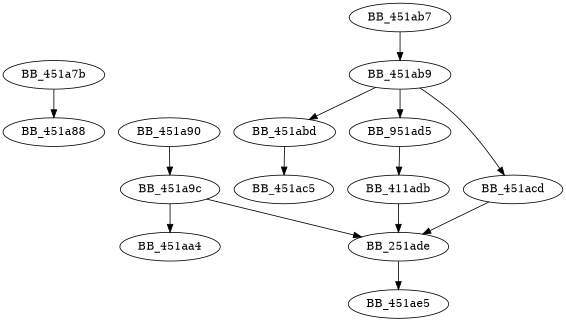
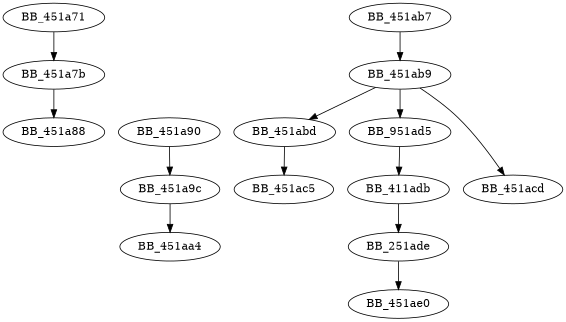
node "BB_451a71": added
edge "BB_451acd" -> "BB_251ade": removed
edge "BB_451a9c" -> "BB_251ade": removed
node "BB_451ae5": label "BB_451ae5" -> "BB_451ae0"
